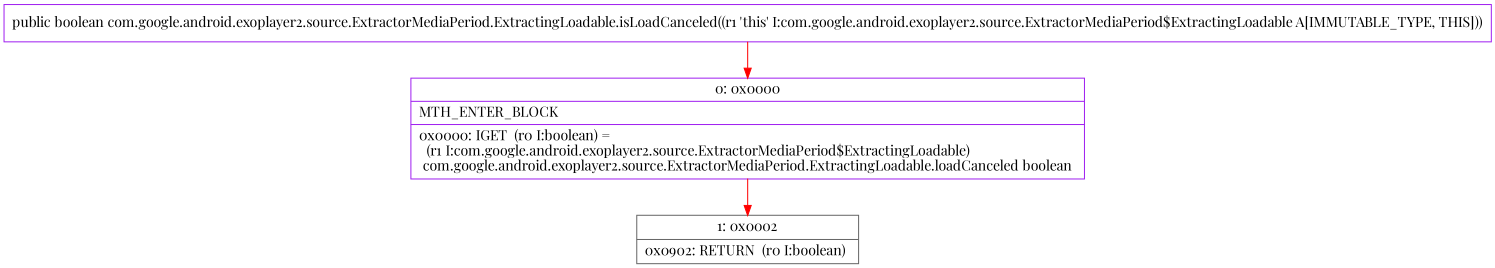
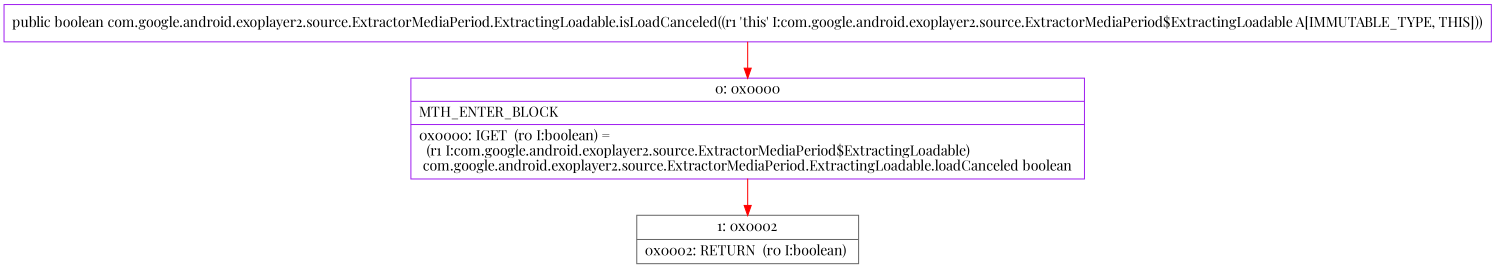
node "1: 0x0002": text "0x0902: RETURN  (r0 I:boolean)" -> "0x0002: RETURN  (r0 I:boolean)"
